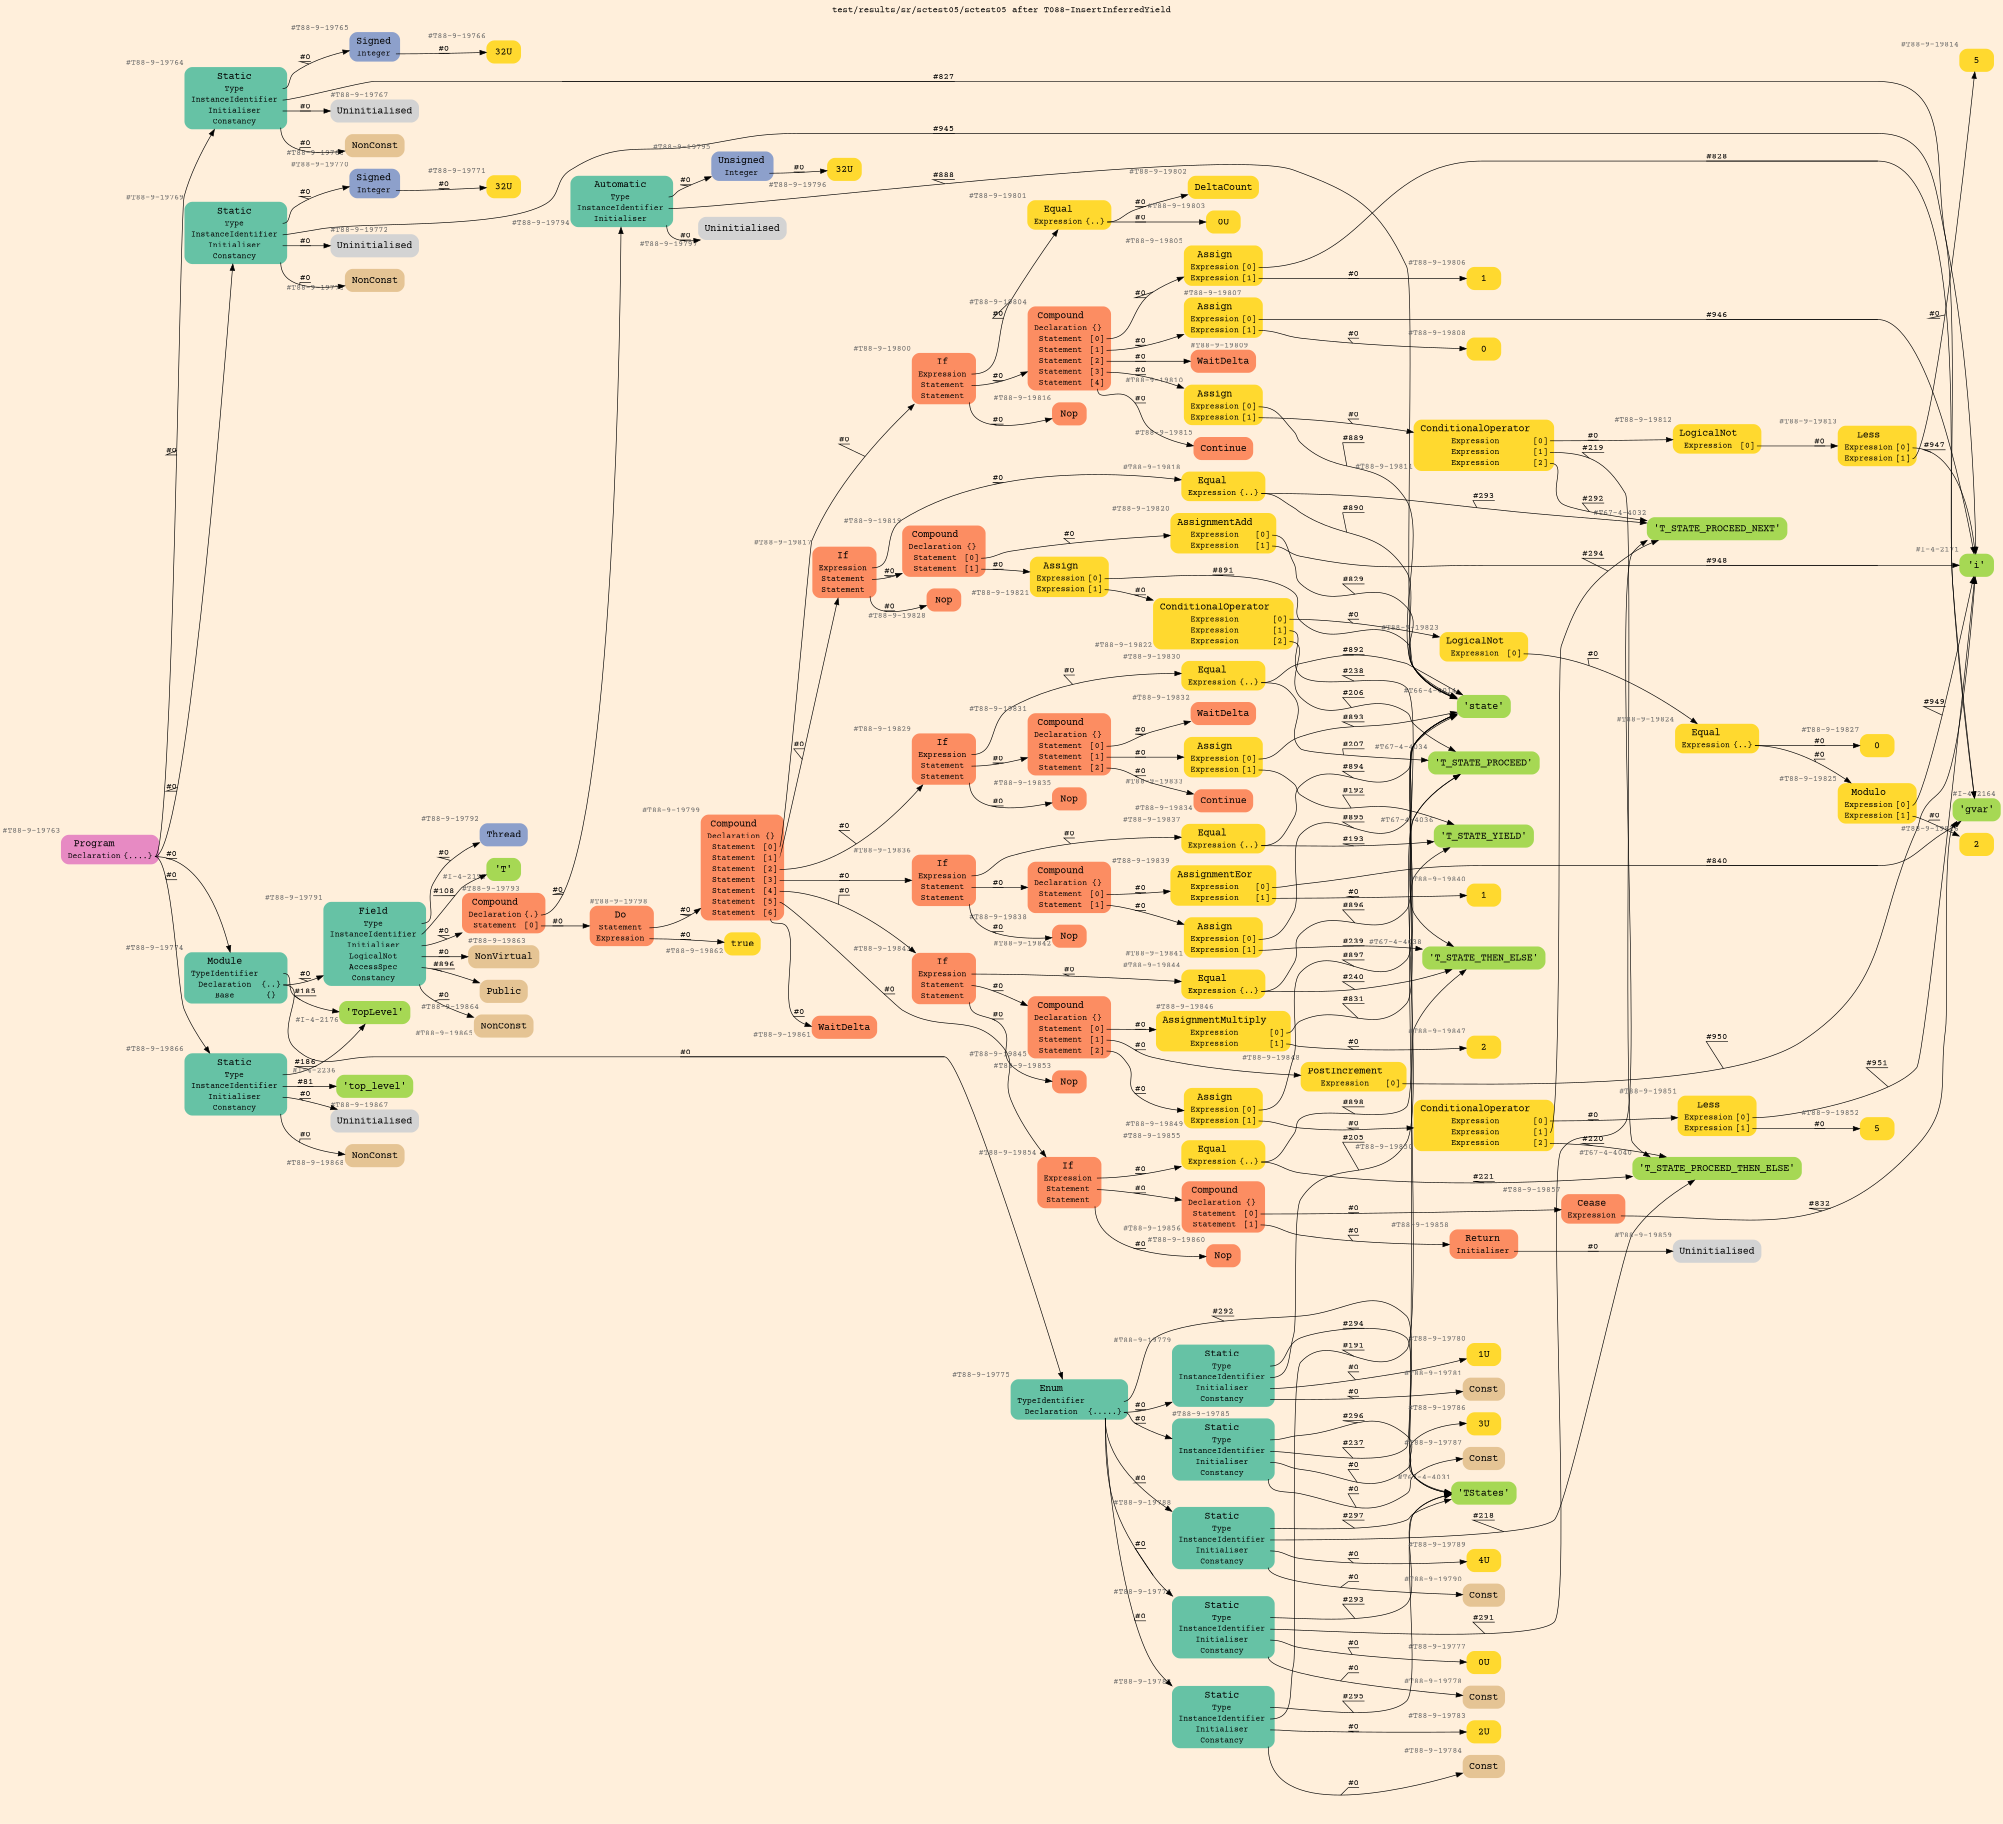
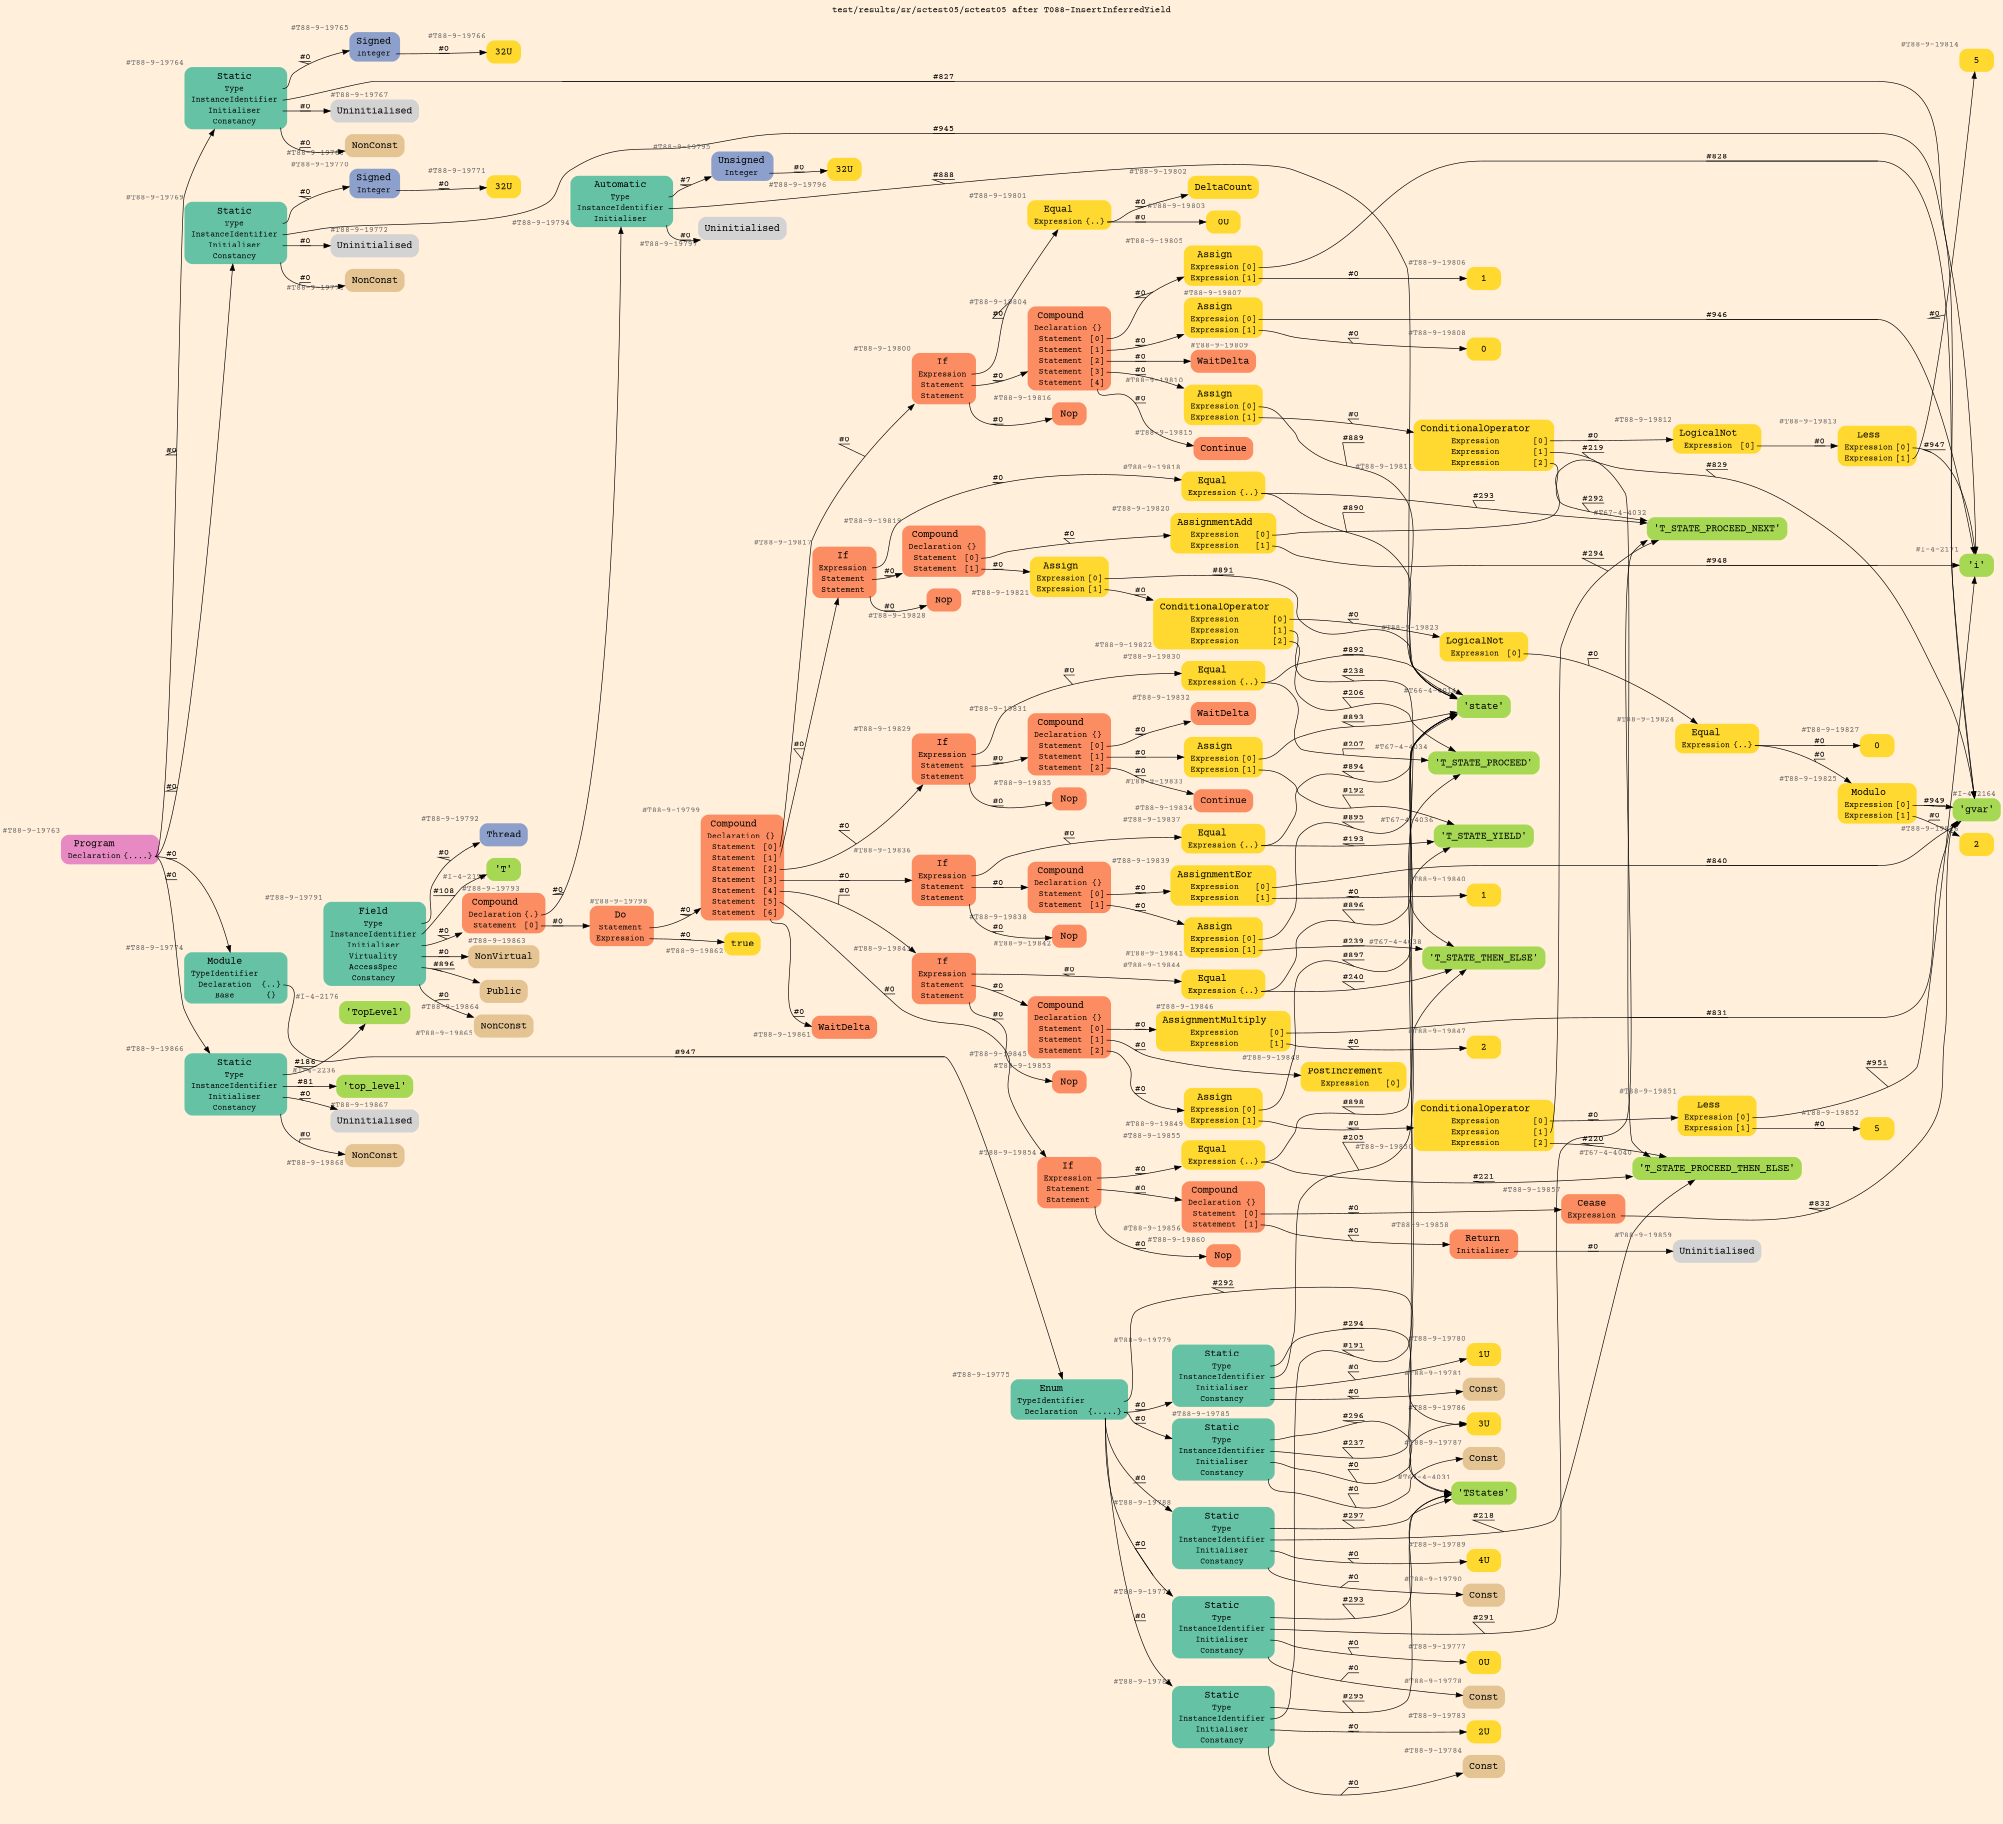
edge "Automatic" -> "Unsigned": label "#0" -> "#7"
edge "AssignmentAdd" -> "'state'": now "AssignmentAdd" -> "'gvar'"
edge "Modulo" -> "'i'": now "Modulo" -> "'gvar'"
node "Field": text "LogicalNot" -> "Virtuality"
edge "Module" -> "Field": removed, label "#0"
edge "Module" -> "'TopLevel'": removed, label "#185"
edge "PostIncrement" -> "'i'": removed, label "#950"
edge "AssignmentMultiply" -> "'T_STATE_PROCEED'": now "AssignmentMultiply" -> "'gvar'"
edge "Module" -> "Enum": label "#0" -> "#947"
edge "Enum" -> "'TStates'": now "Enum" -> "3U"
